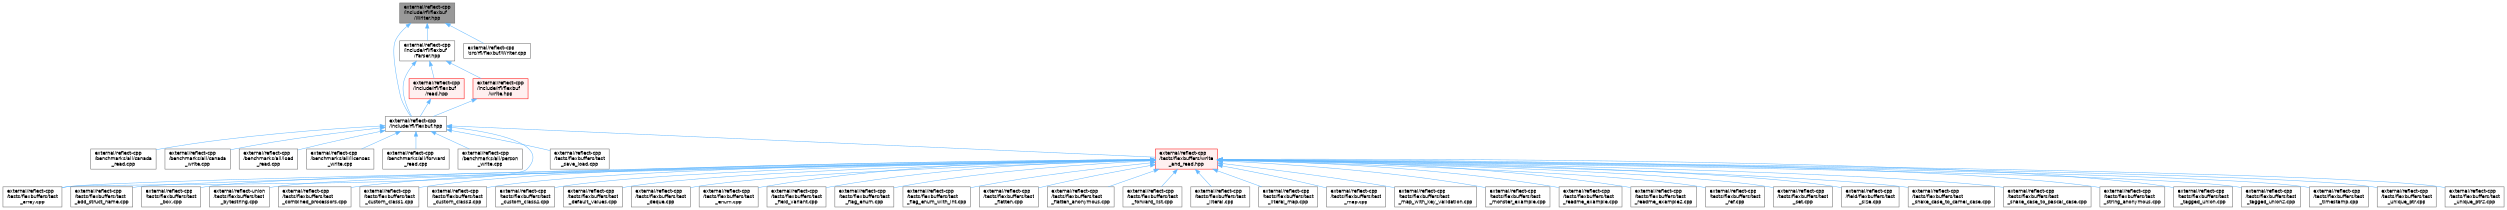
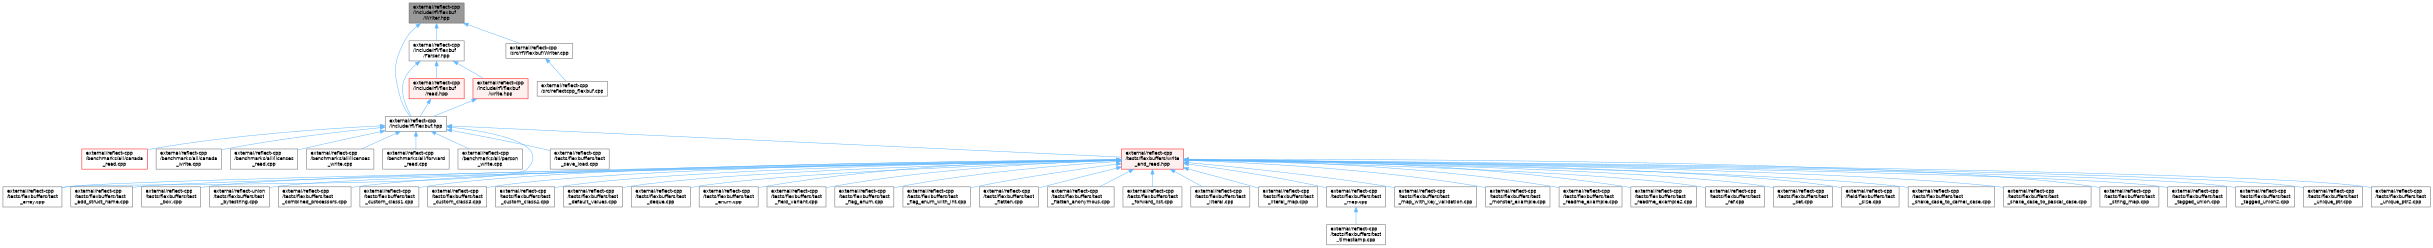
node "external/reflect-cpp /src/reflectcpp_flexbuf.cpp": added
node "external/reflect-cpp /benchmarks/all/canada _read.cpp": color grey40 -> red
node "external/reflect-cpp /benchmarks/all/load _read.cpp": label "external/reflect-cpp /benchmarks/all/load _read.cpp" -> "external/reflect-cpp /benchmarks/all/licenses _read.cpp"
edge "external/reflect-cpp /tests/flexbuffers/test _timestamp.cpp" -> "external/reflect-cpp /tests/flexbuffers/write _and_read.hpp": now "external/reflect-cpp /tests/flexbuffers/test _timestamp.cpp" -> "external/reflect-cpp /tests/flexbuffers/test _map.cpp"
node "external/reflect-cpp /tests/flexbuffers/test _string_anonymous.cpp": label "external/reflect-cpp /tests/flexbuffers/test _string_anonymous.cpp" -> "external/reflect-cpp /tests/flexbuffers/test _string_map.cpp"
